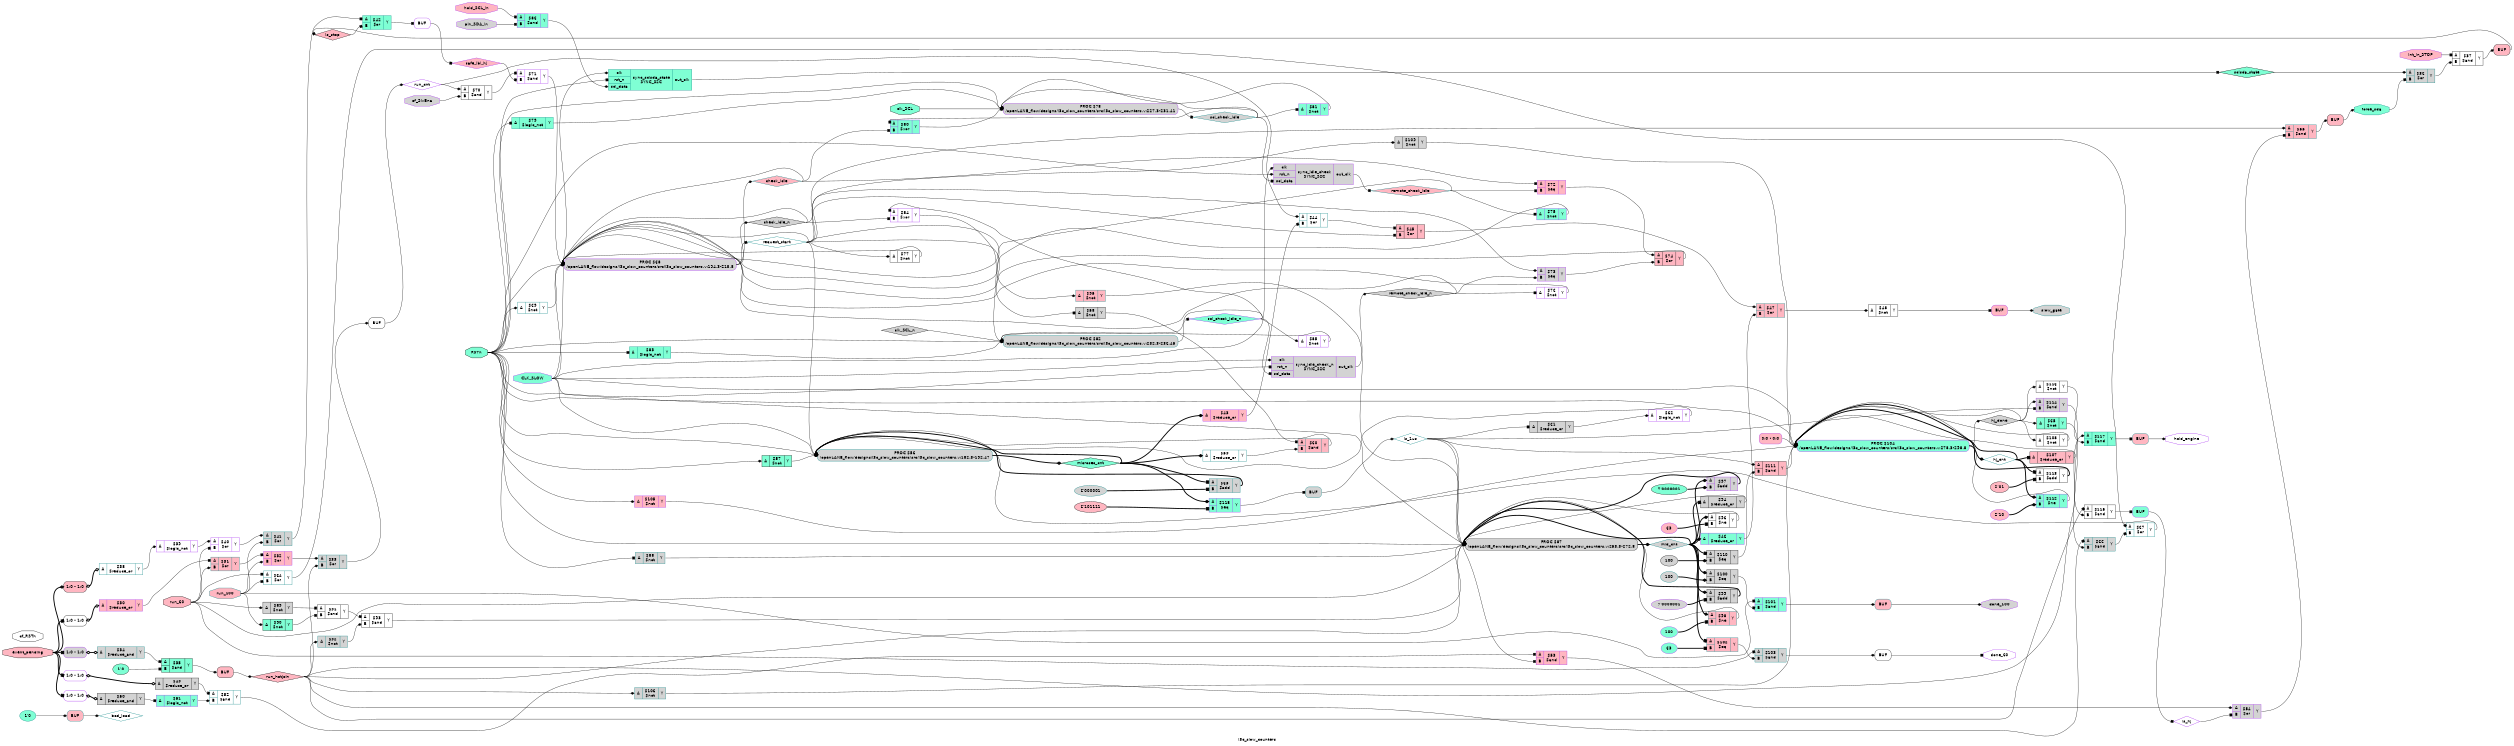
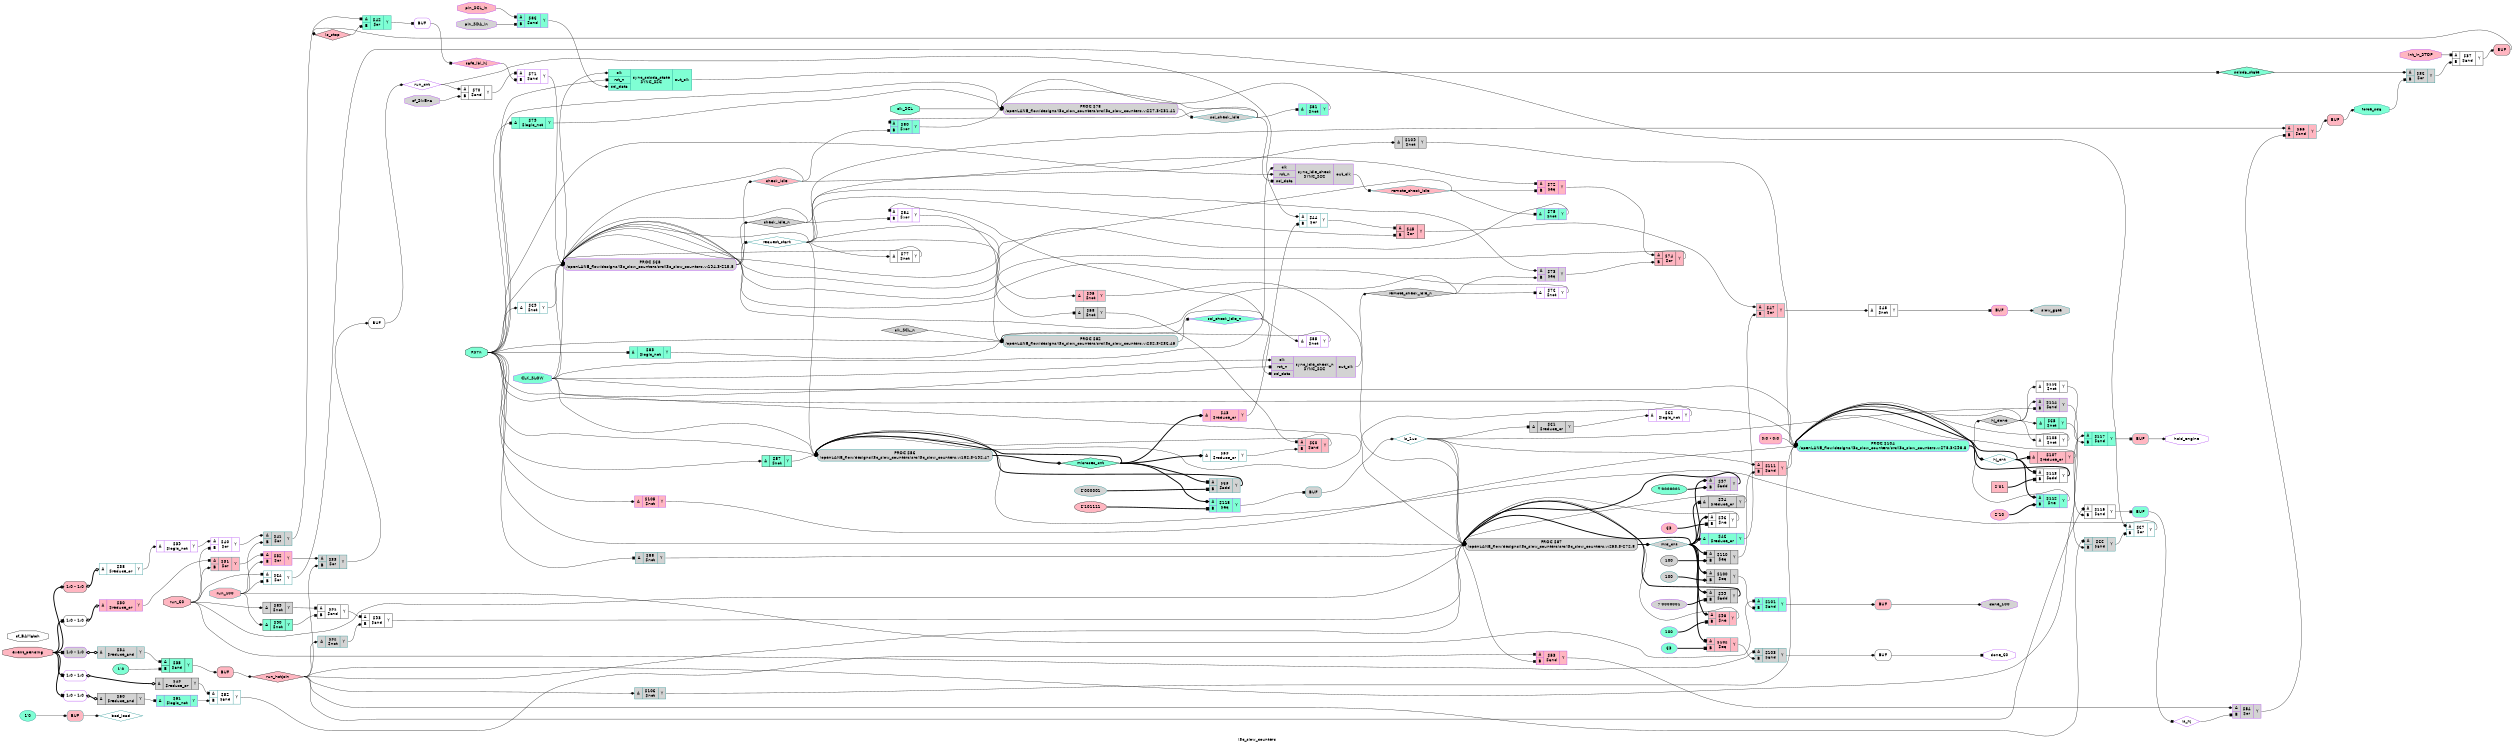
node "hold_SCL_in": label "hold_SCL_in" -> "pin_SCL_in"
node "2'01": shape ellipse -> box
node "cf_RSTn": label "cf_RSTn" -> "cf_BAMatch"
